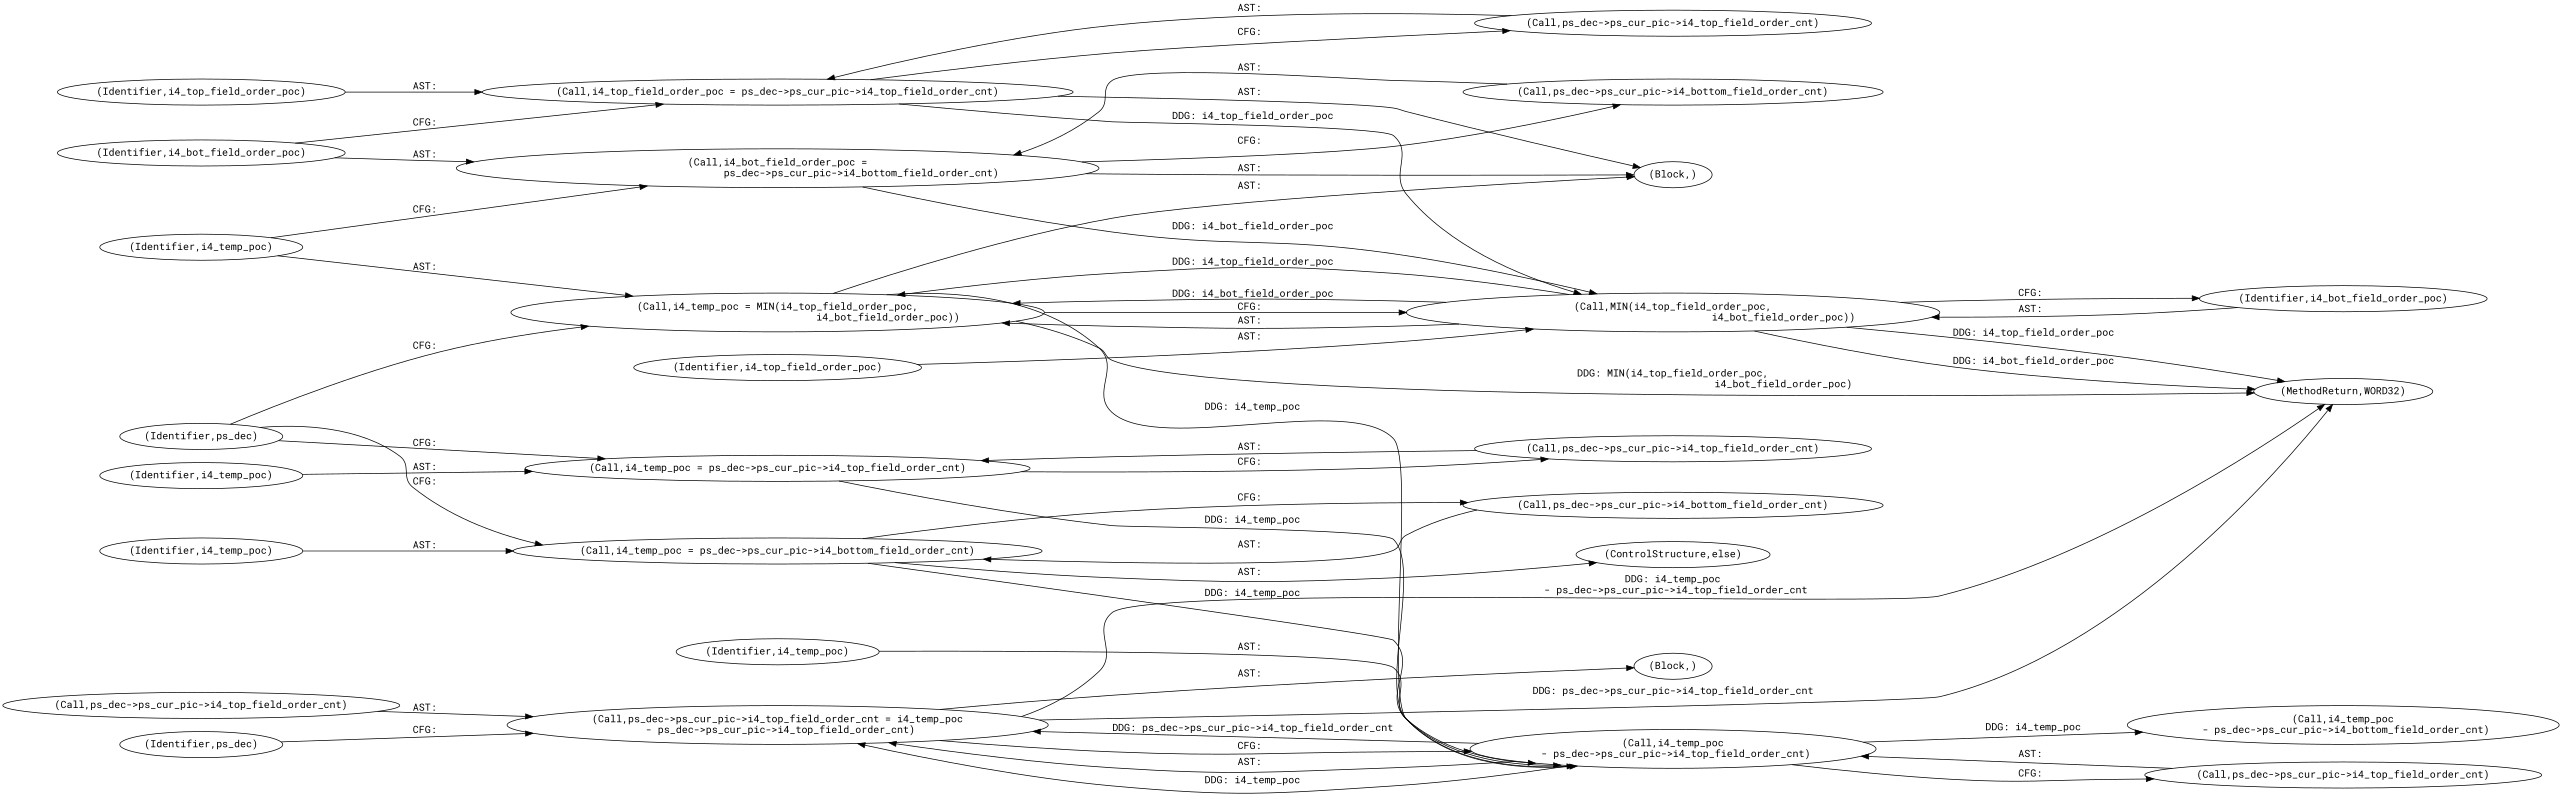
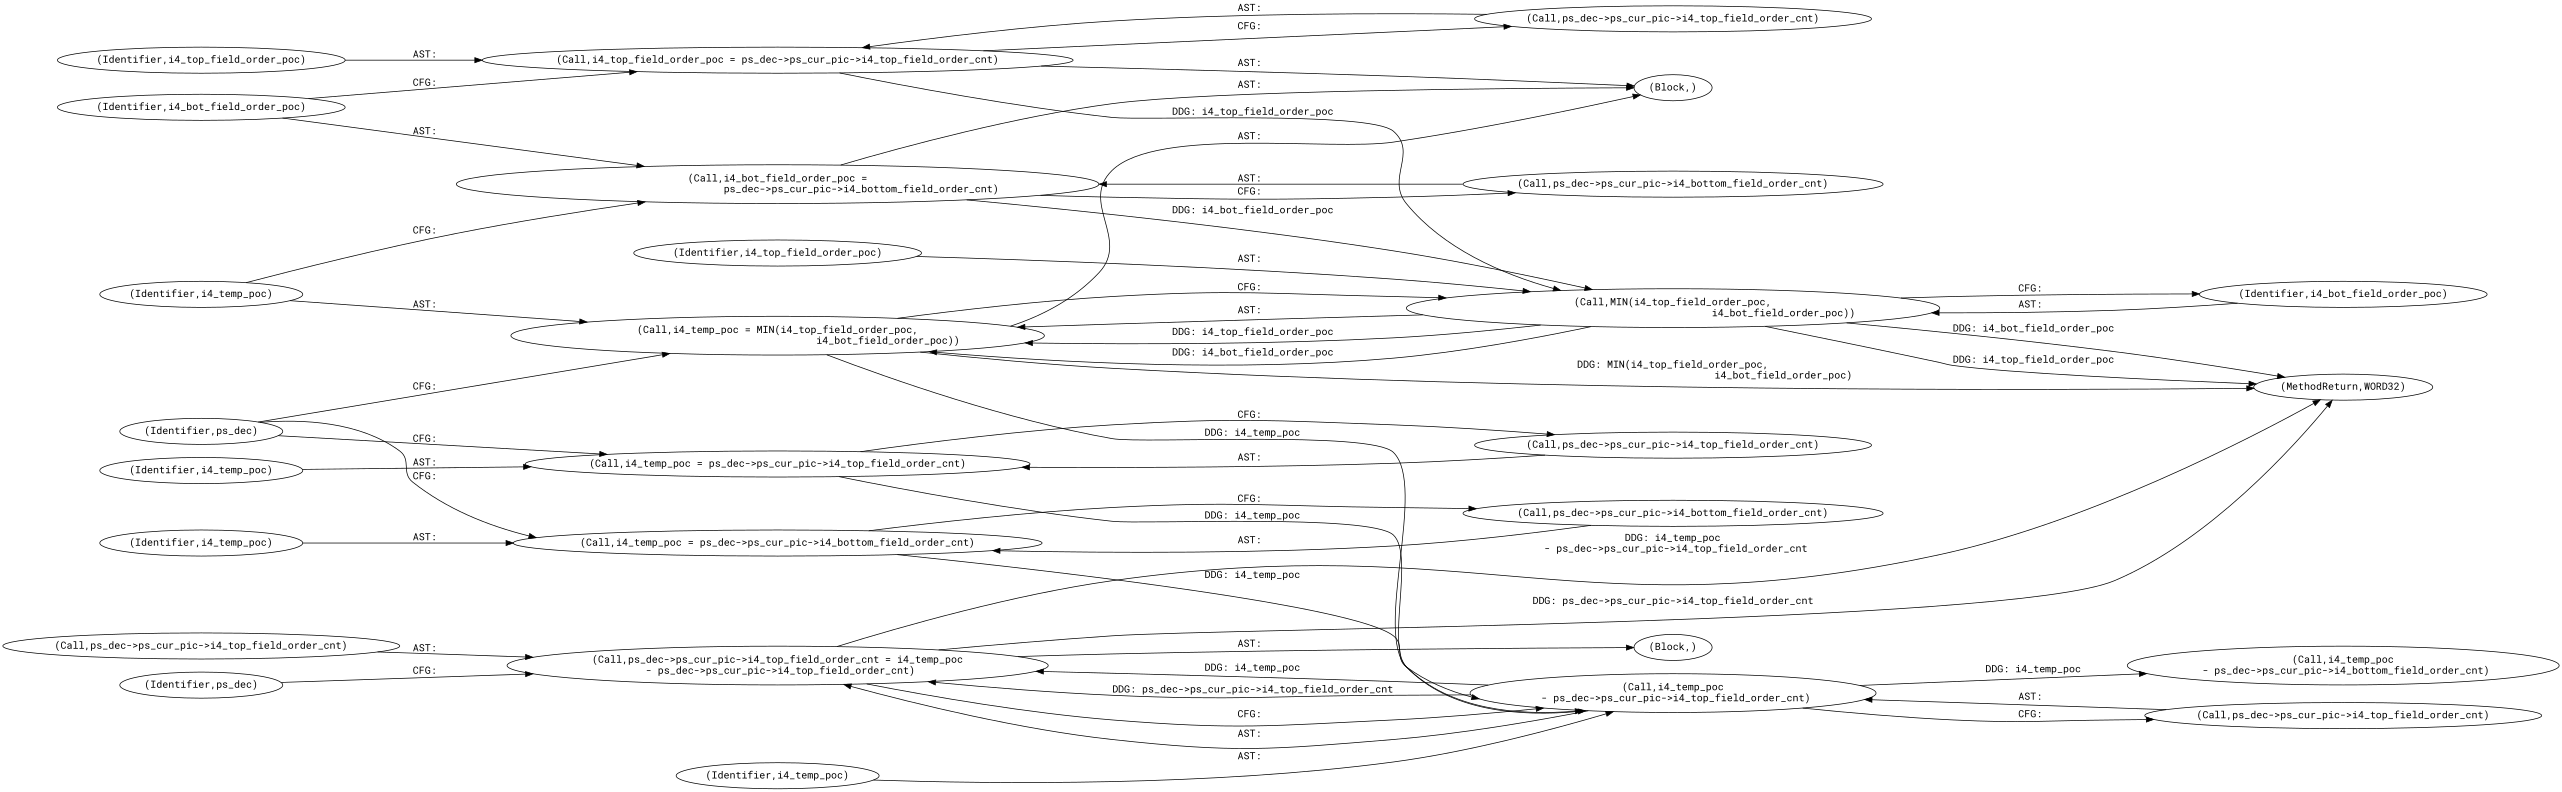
node "(ControlStructure,else)": removed
